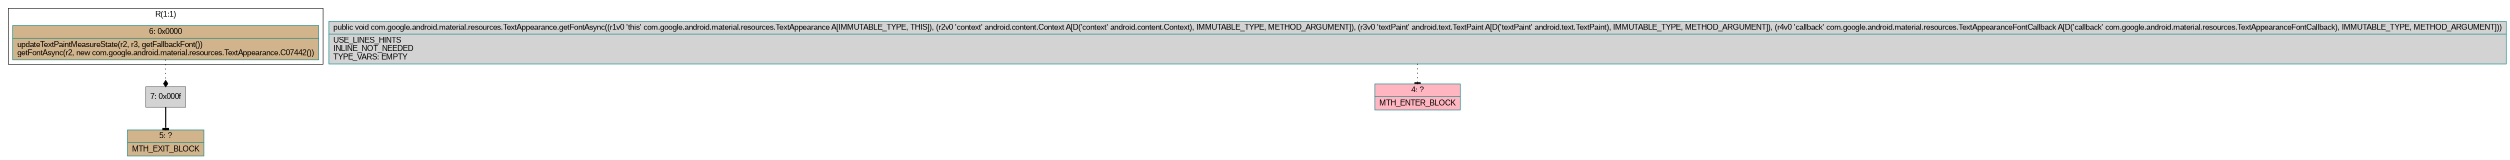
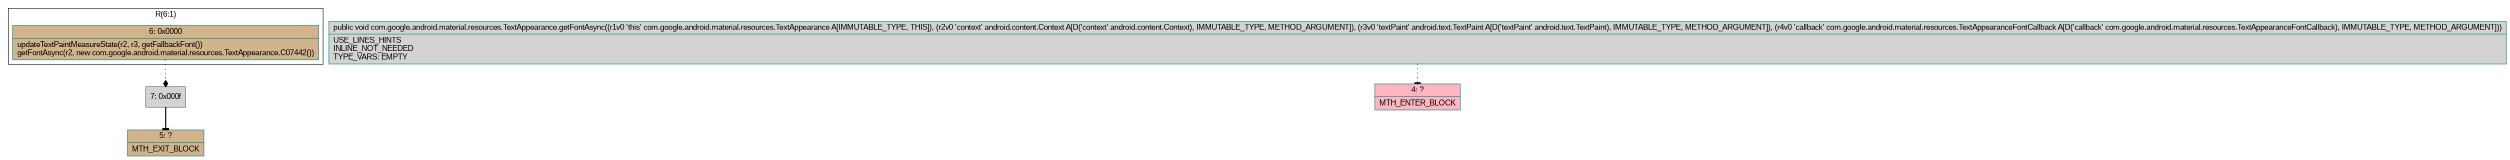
cluster "R(1:1)": label "R(1:1)" -> "R(6:1)"
